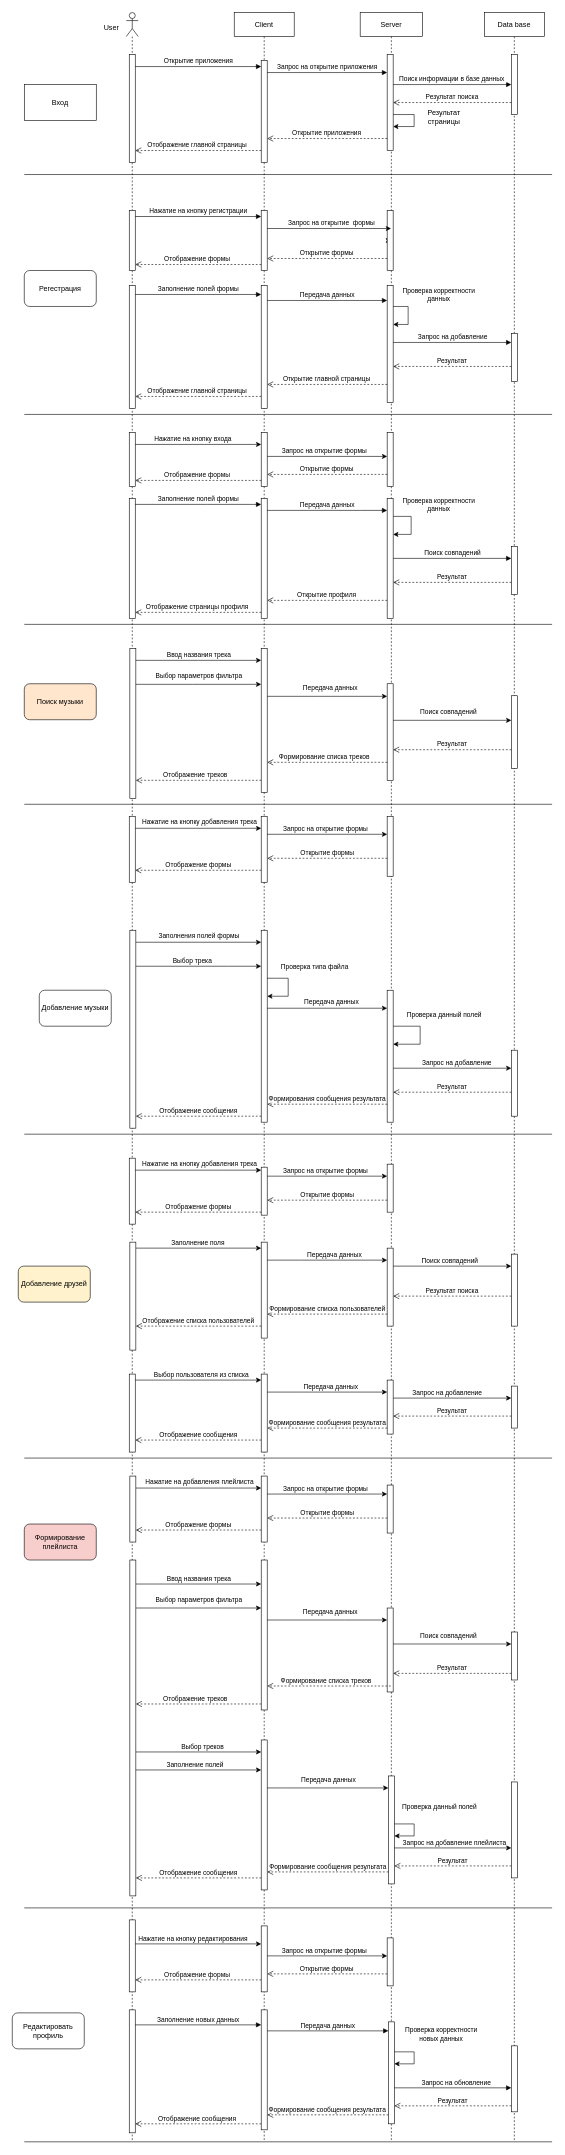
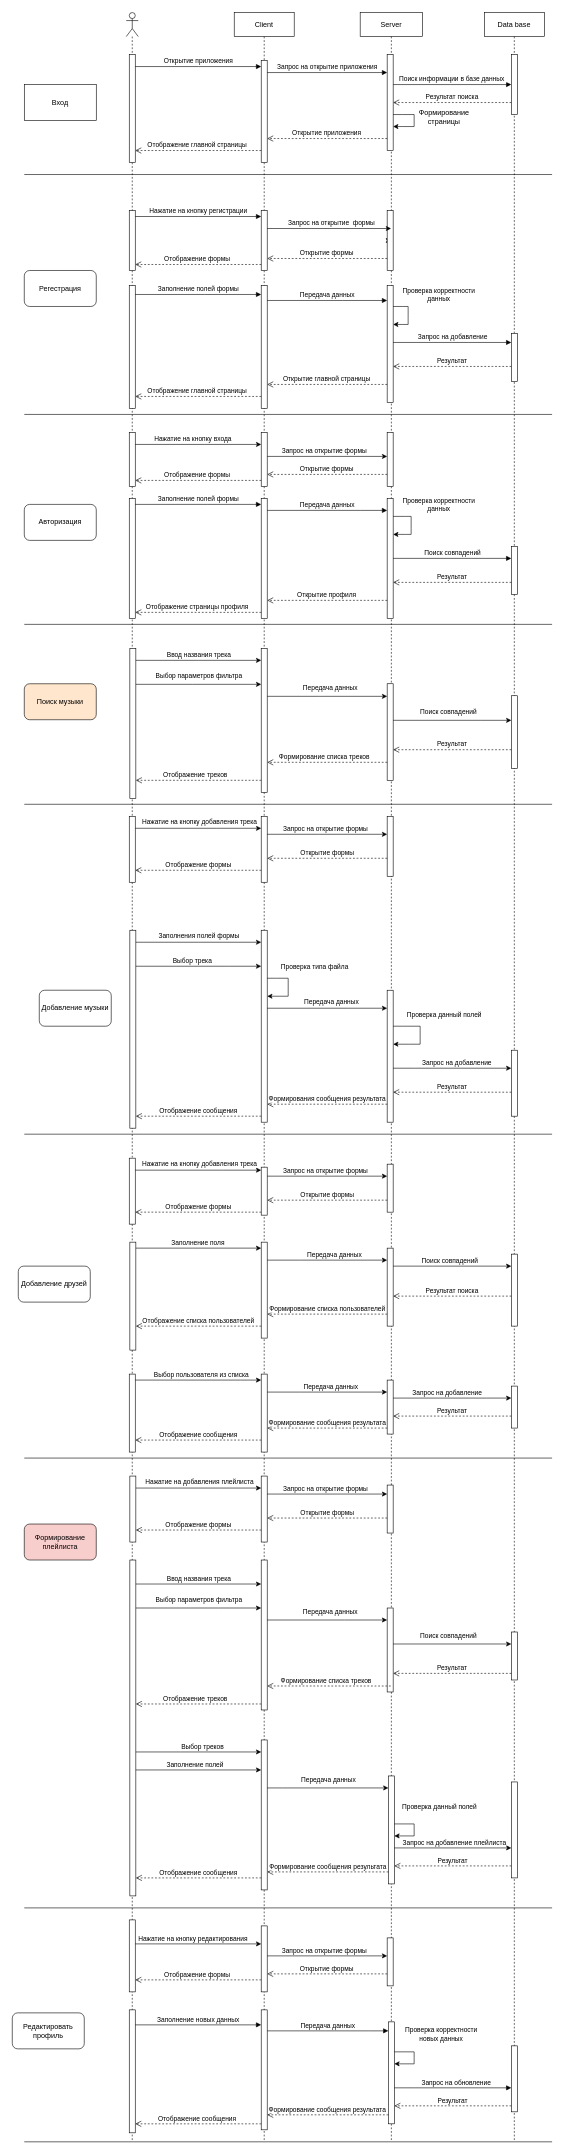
node "User": removed
node "Результат страницы": label "Результат страницы" -> "Формирование страницы"
node "Авторизация": added
node "Добавление друзей": fillcolor #fff2cc -> #ffffff
